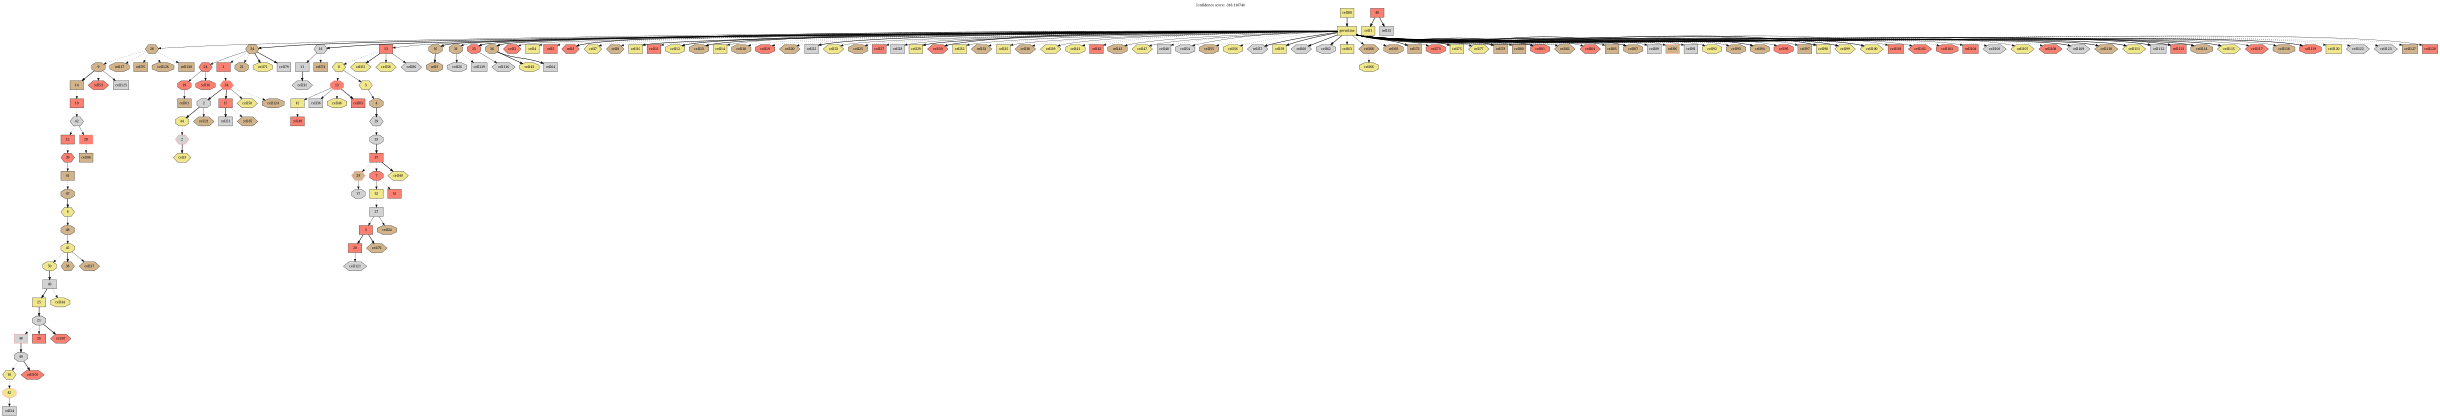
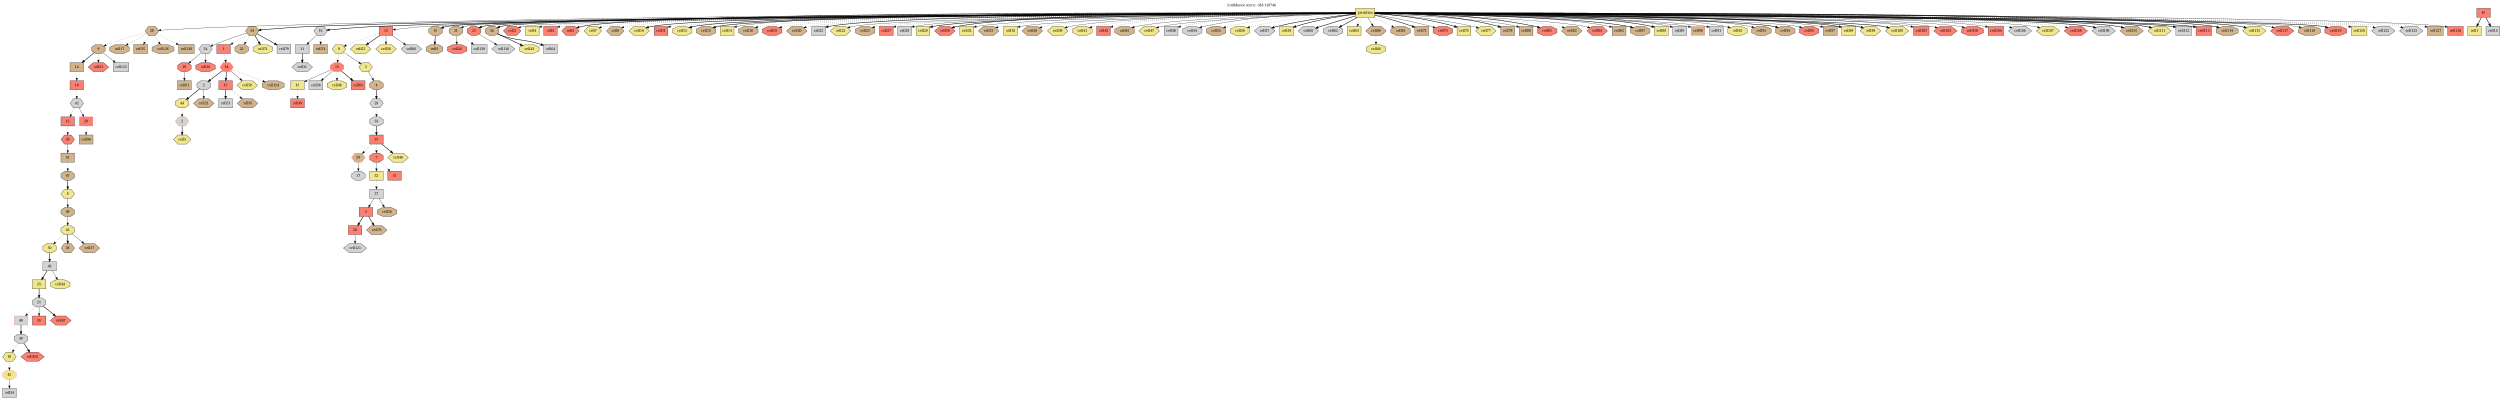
edge "cell88" -> "germline": reversed
edge "germline" -> "cell103": style dotted -> solid
node "cell10": shape box -> hexagon
node "24": fillcolor salmon -> lightgrey
node "cell26": fillcolor lightgrey -> salmon
edge "46" -> "cell44": style dotted -> solid
